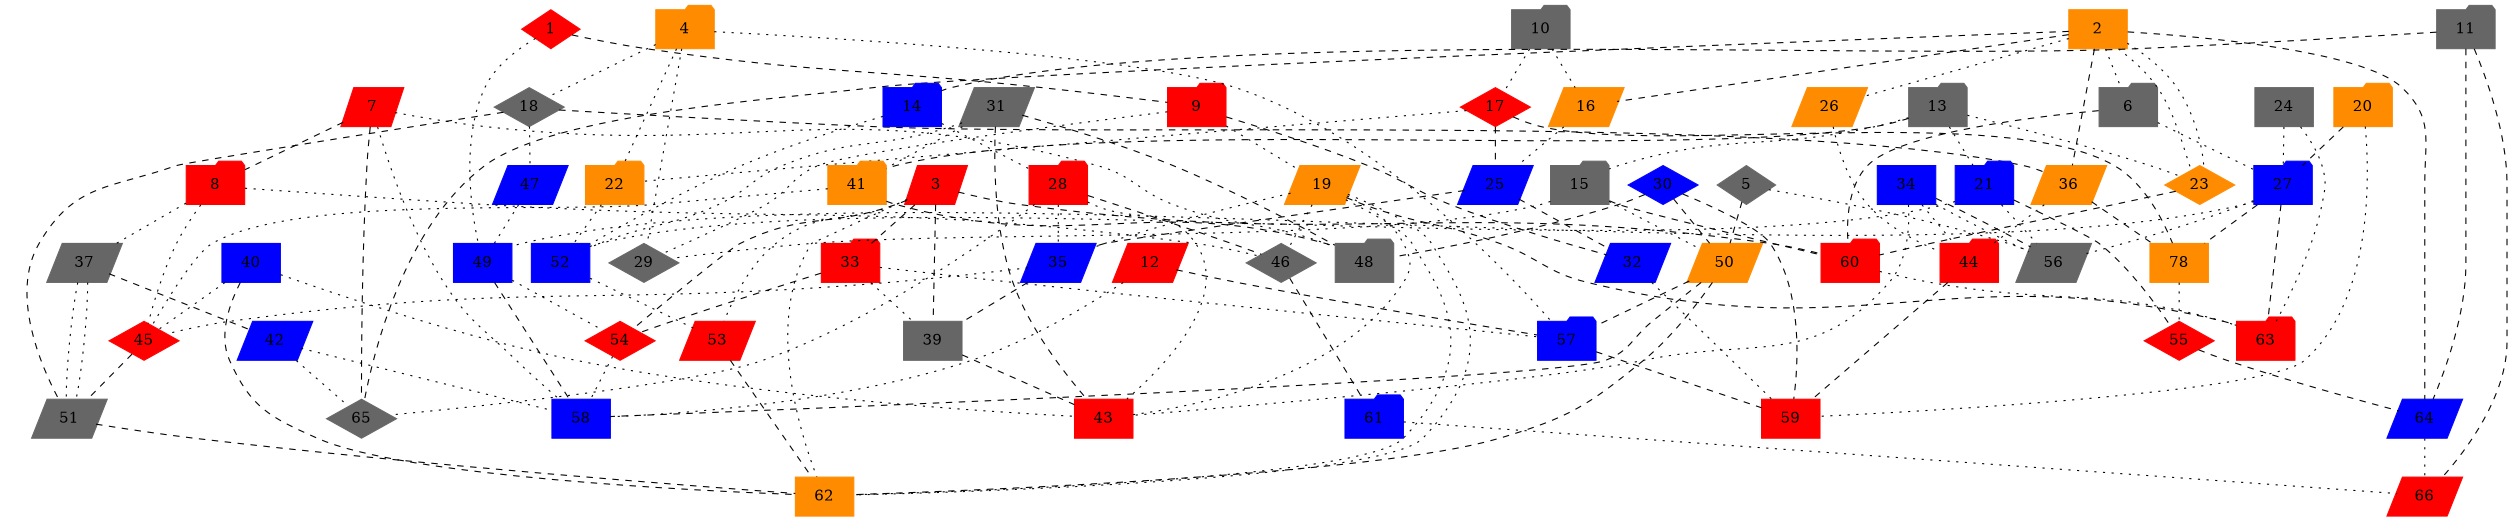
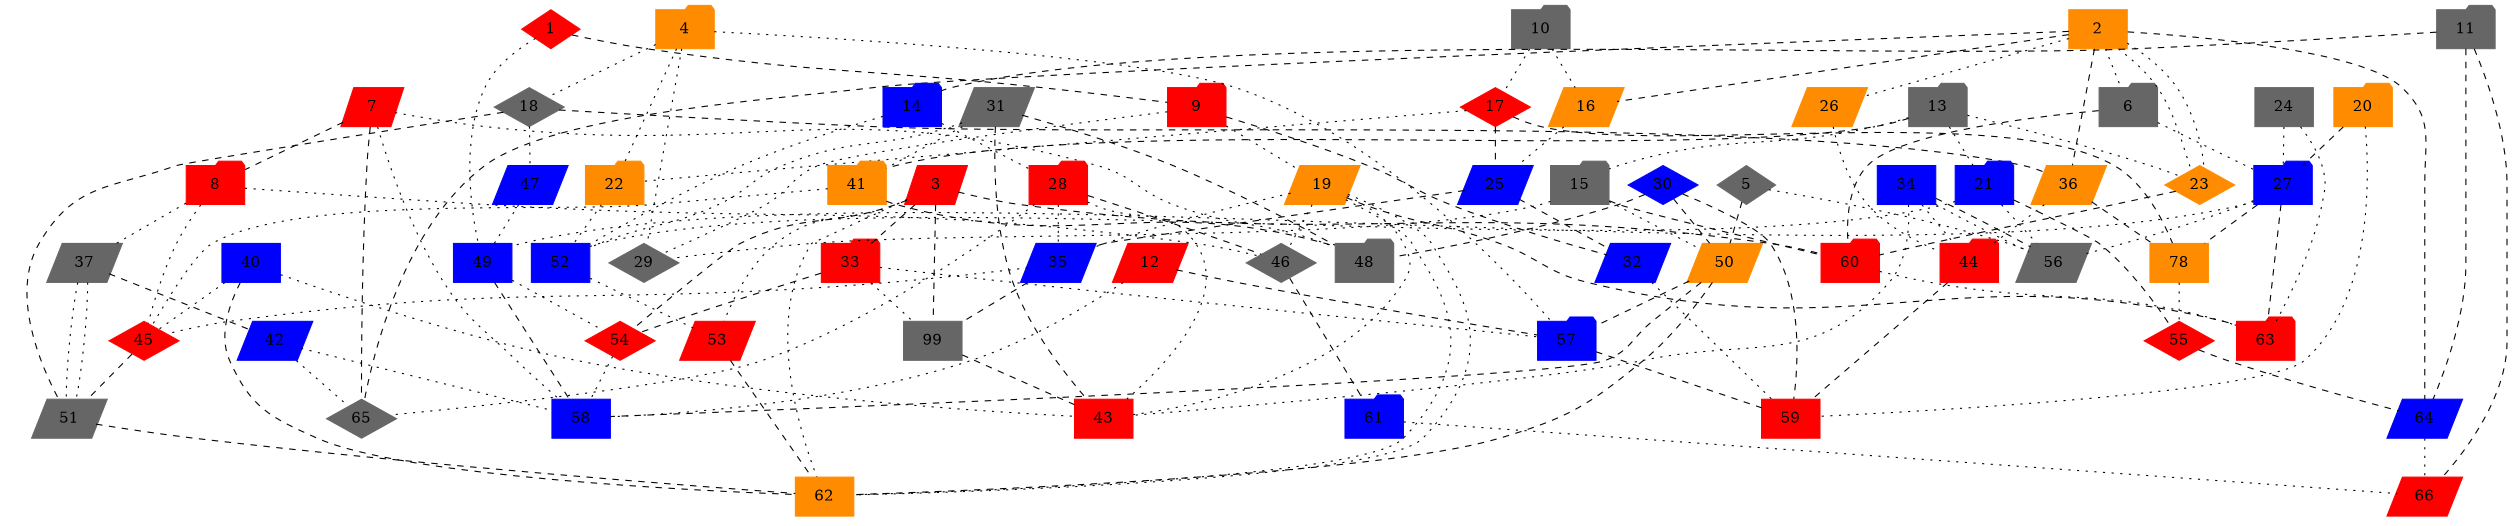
node "39": label "39" -> "99"
